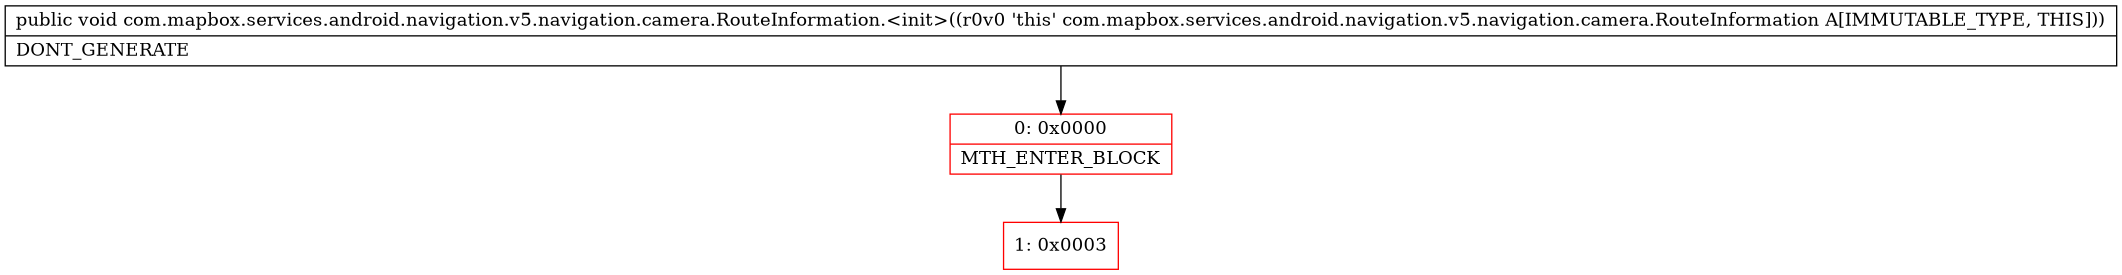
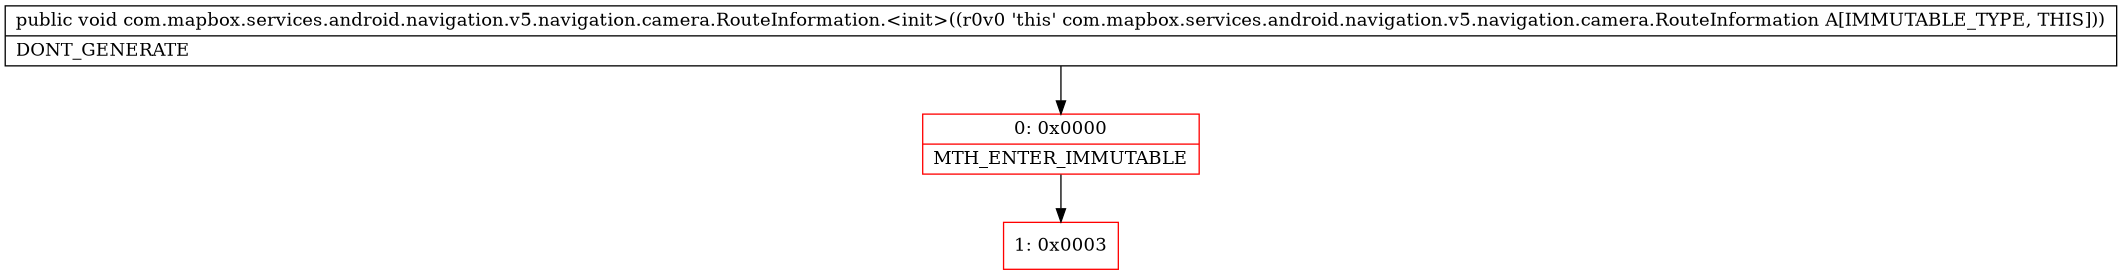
node "0: 0x0000": text "MTH_ENTER_BLOCK" -> "MTH_ENTER_IMMUTABLE"
